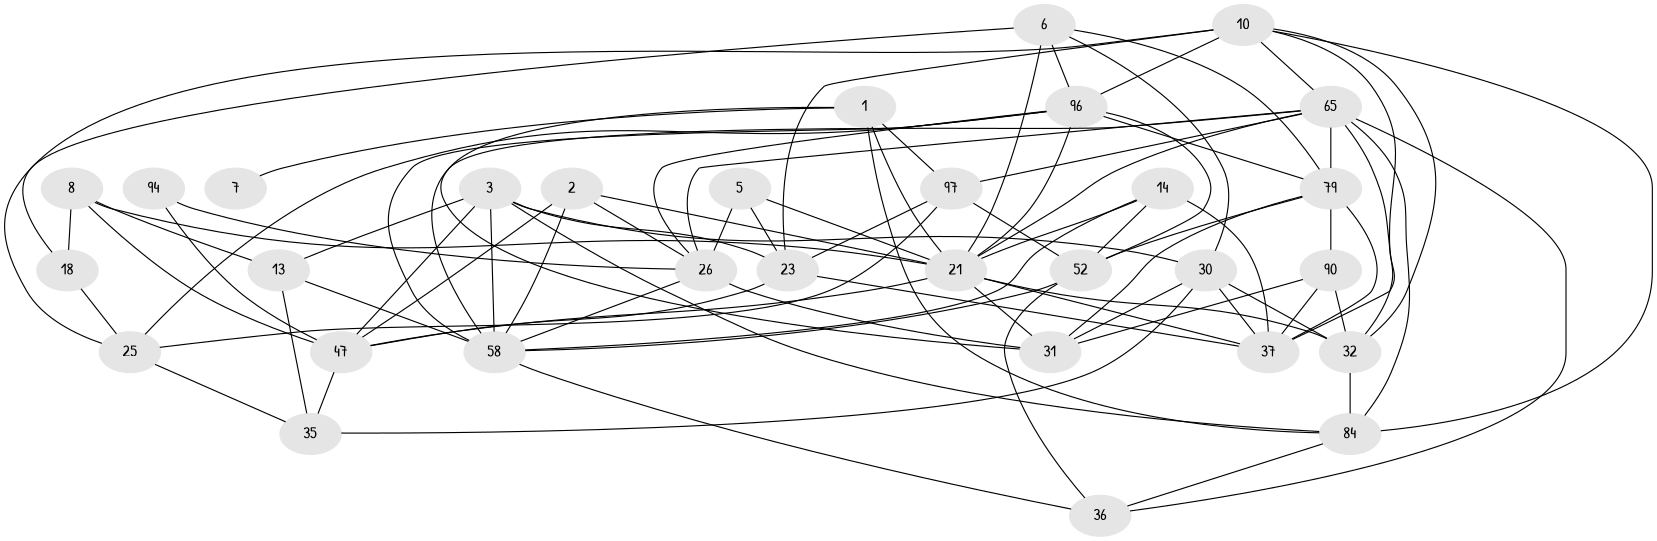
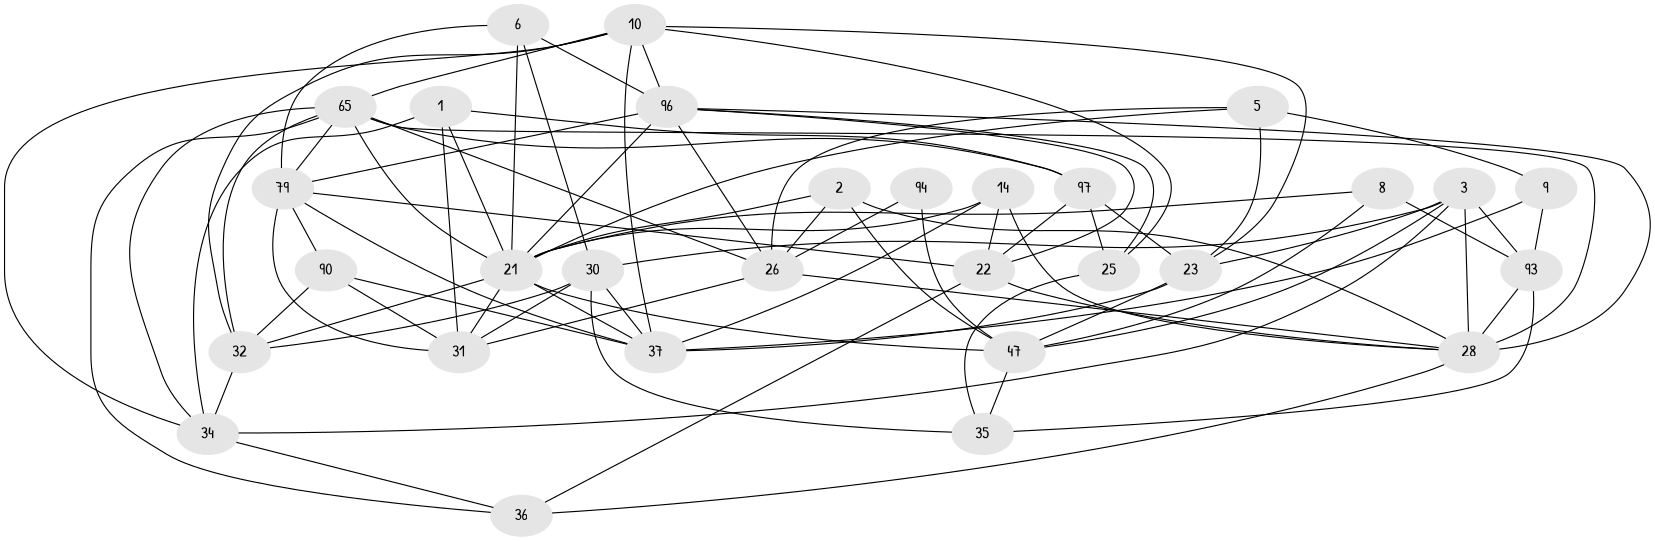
node "7": removed
node "9": added
node "18": removed
node "13": label "13" -> "93"
node "52": label "52" -> "22"
node "58": label "58" -> "28"
node "84": label "84" -> "34"
